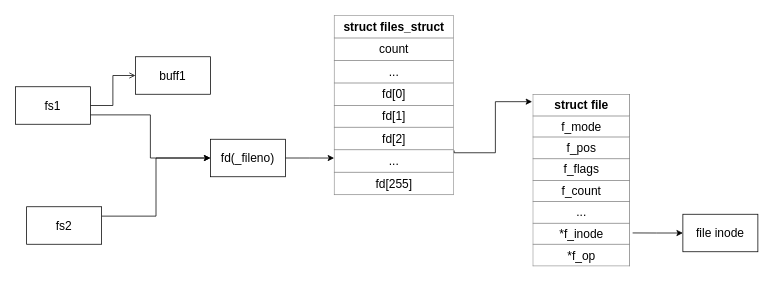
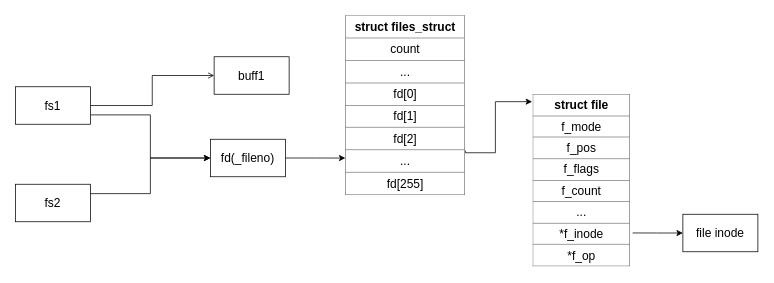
node "buff1": moved (173, 75) -> (252, 75)
node "struct files_struct count ... fd[0] fd[1] fd[2] ... fd[255]": moved (394, 105) -> (405, 105)
node "fs2": moved (64, 225) -> (53, 203)
